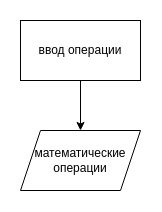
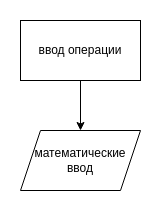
node "математические операции": label "математические операции" -> "математические ввод"
